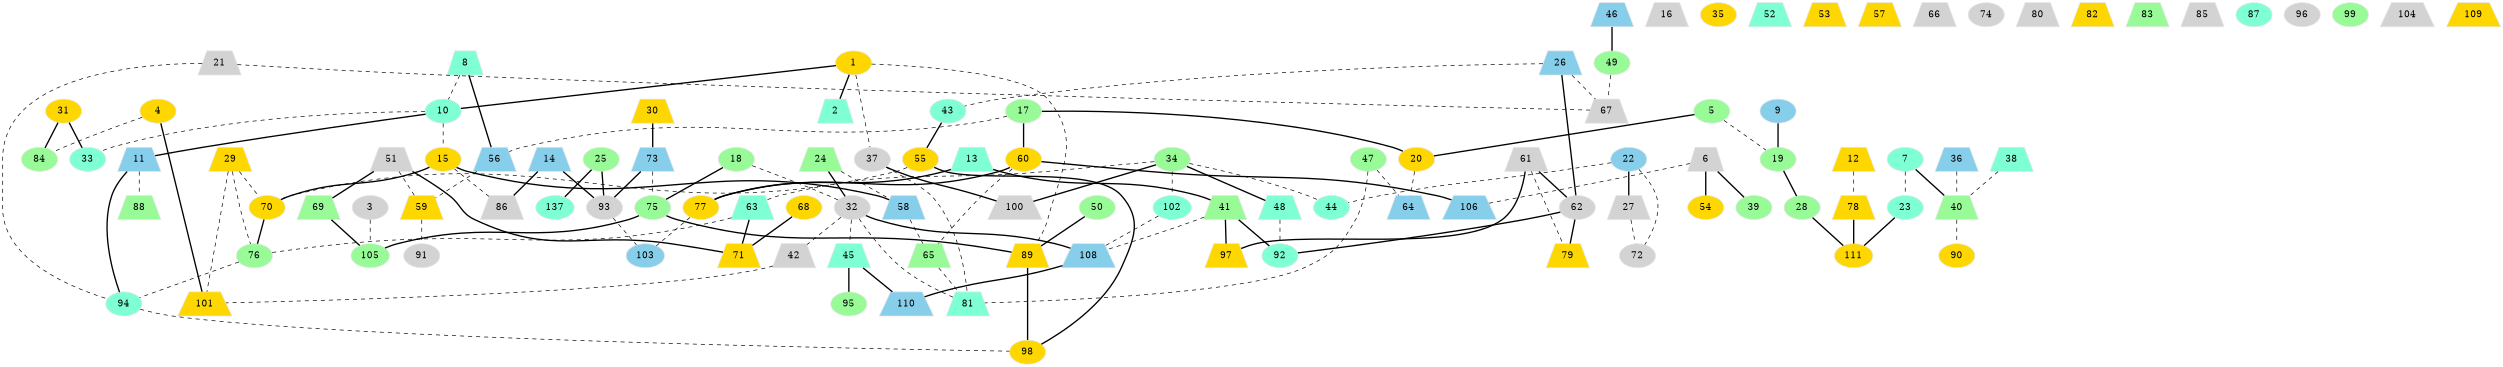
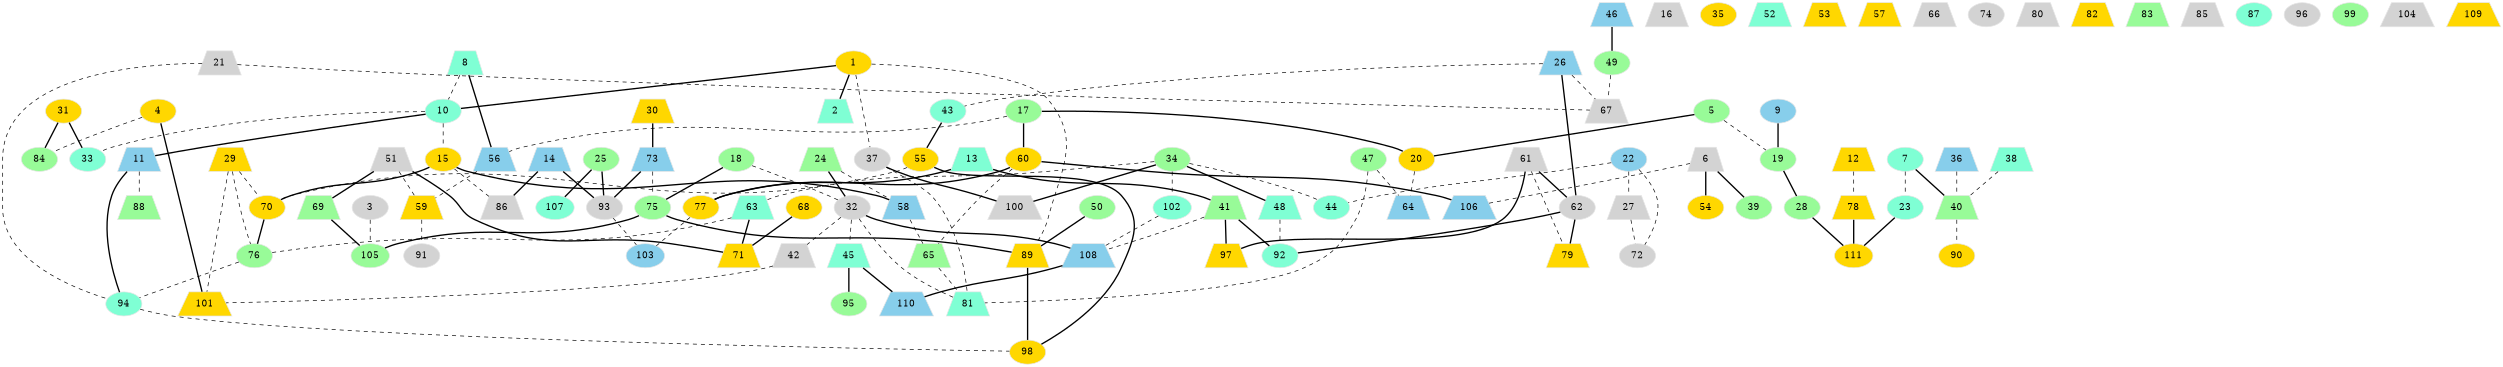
edge "22" -- "27": style bold -> dashed
node "137": label "137" -> "107"
